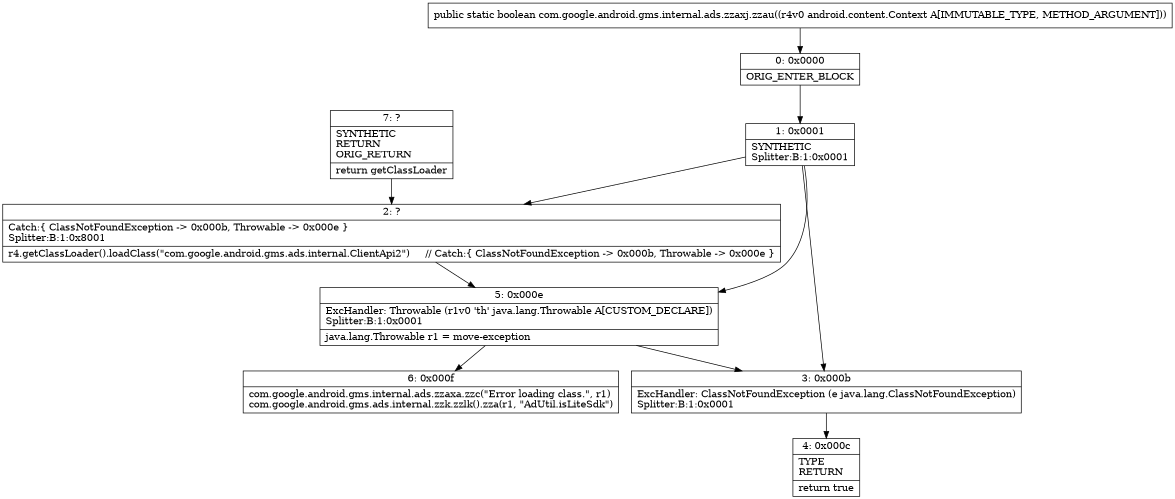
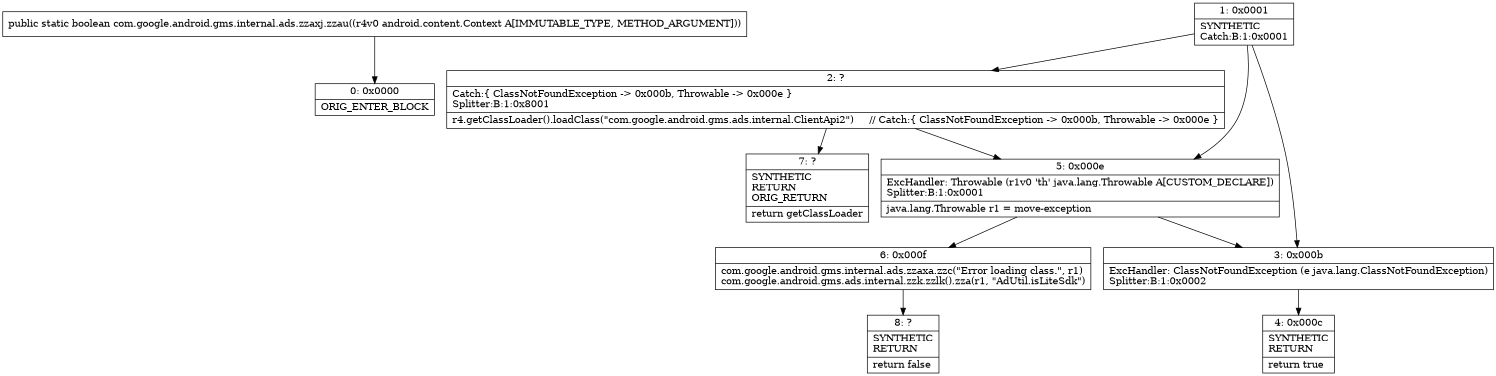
edge "0: 0x0000" -> "1: 0x0001": removed
node "1: 0x0001": text "Splitter:B:1:0x0001" -> "Catch:B:1:0x0001"
edge "7: ?" -> "2: ?": reversed
node "8: ?": added
node "3: 0x000b": text "Splitter:B:1:0x0001" -> "Splitter:B:1:0x0002"
node "4: 0x000c": text "TYPE" -> "SYNTHETIC"
